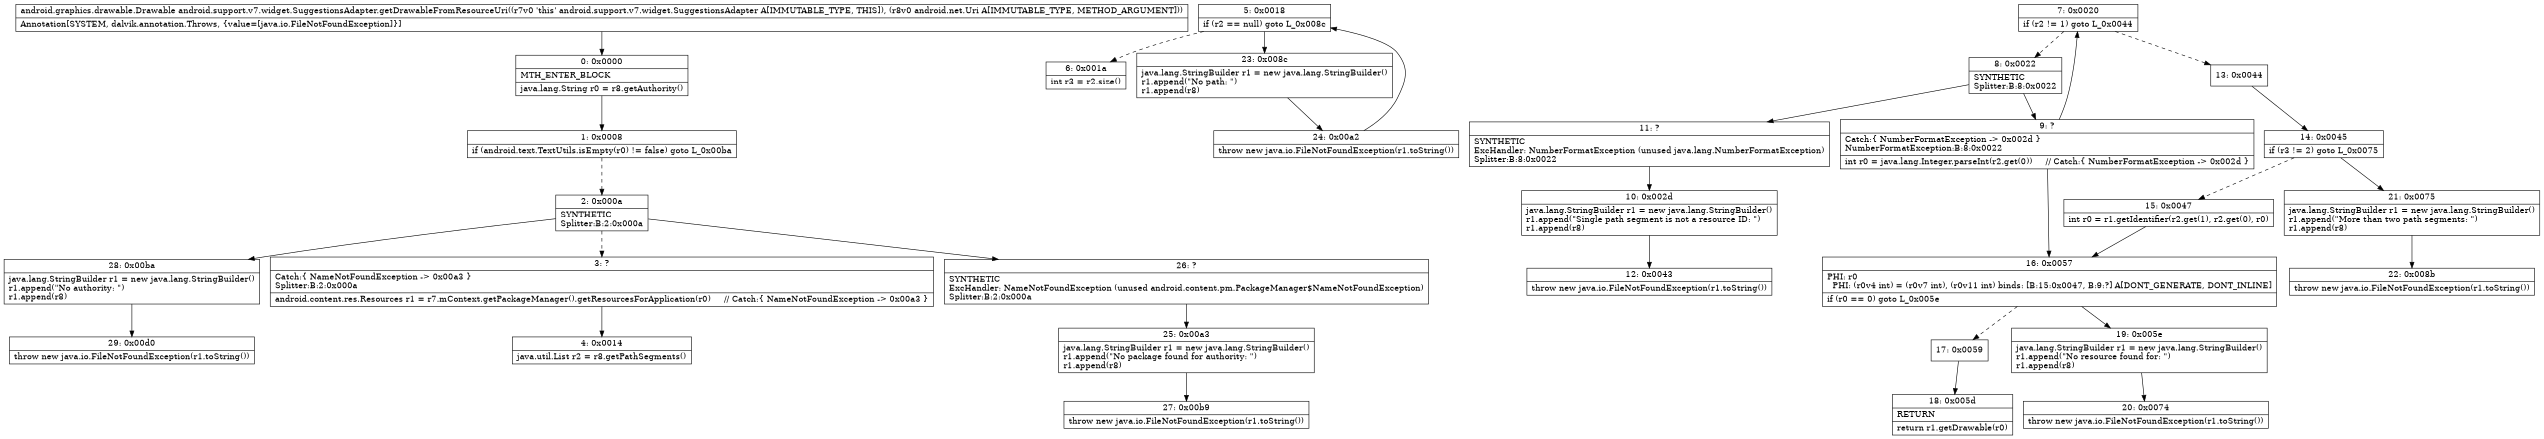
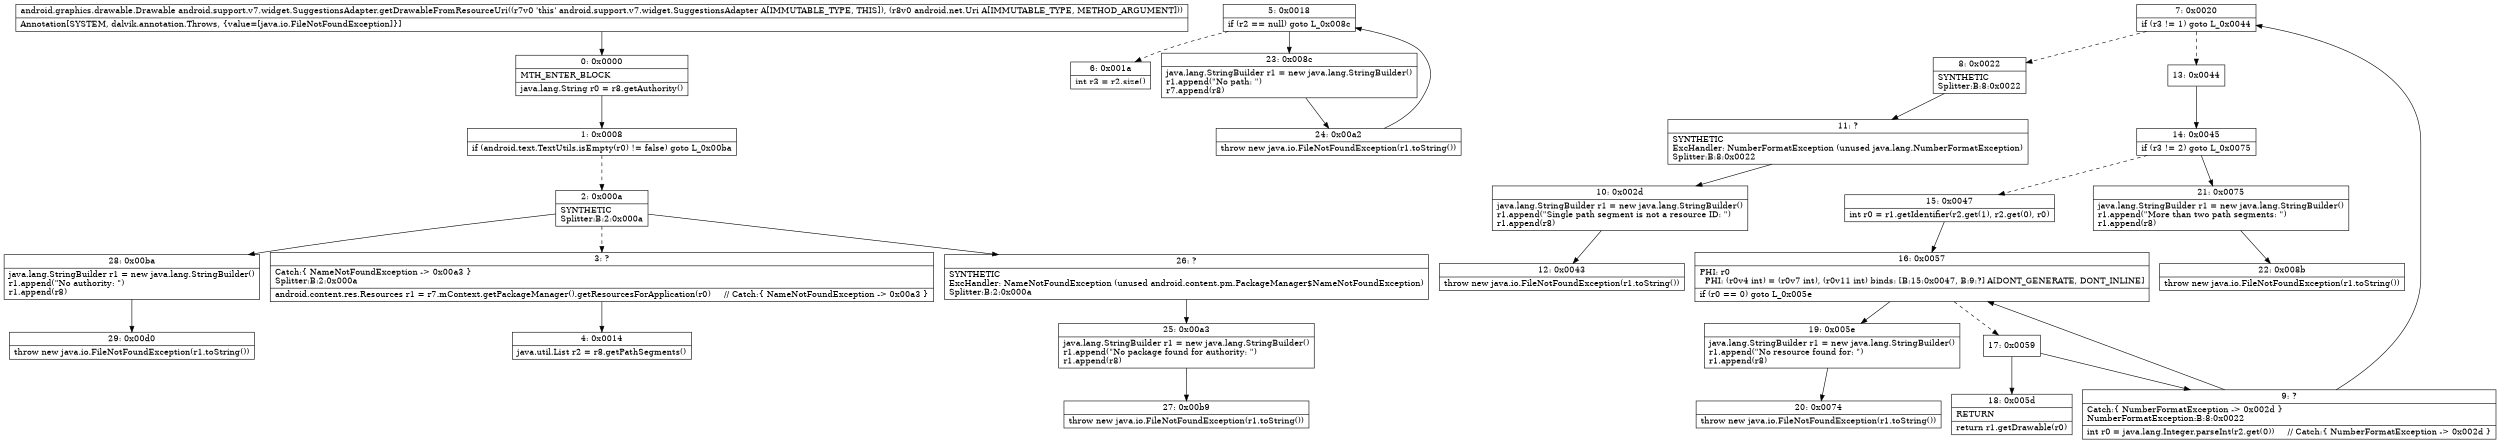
node "7: 0x0020": text "if (r2 != 1) goto L_0x0044" -> "if (r3 != 1) goto L_0x0044"
node "23: 0x008c": text "r1.append(r8)" -> "r7.append(r8)"
edge "8: 0x0022" -> "9: ?": now "17: 0x0059" -> "9: ?"
